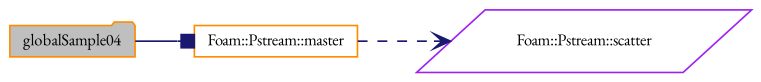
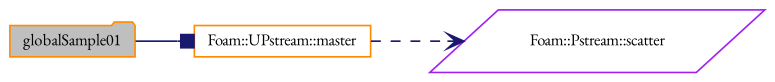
node "globalSample04": label "globalSample04" -> "globalSample01"
node "Foam::Pstream::master": label "Foam::Pstream::master" -> "Foam::UPstream::master"
